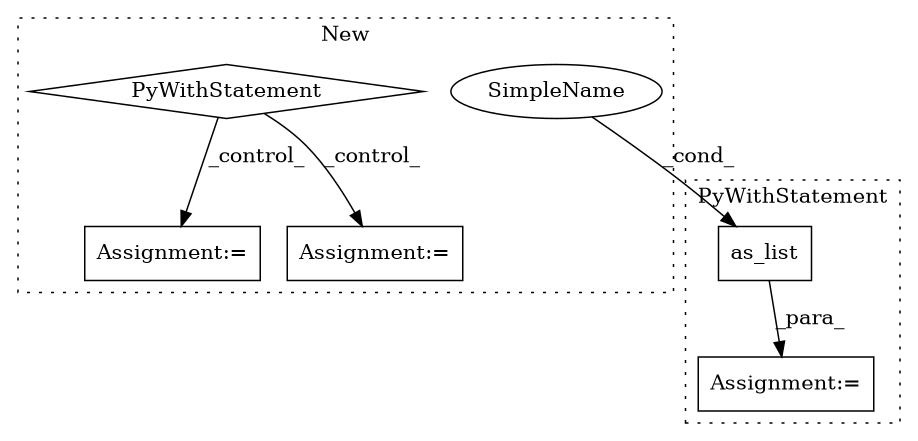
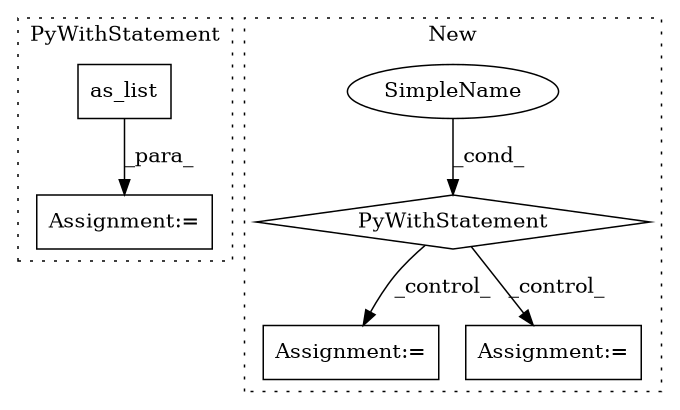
edge "SimpleName" -> "as_list": now "SimpleName" -> "PyWithStatement"
